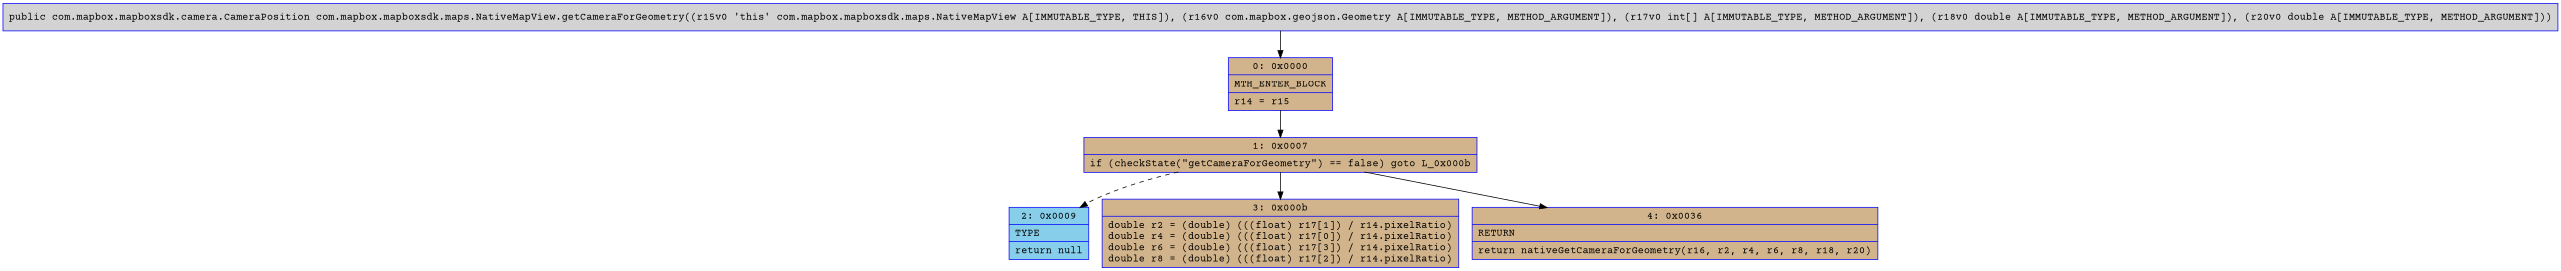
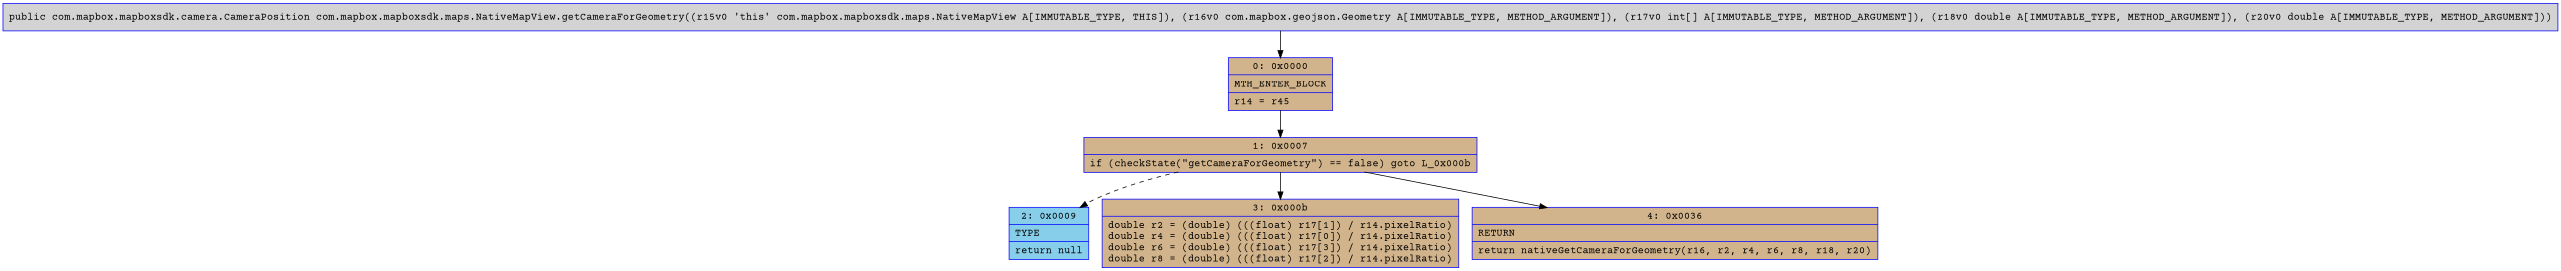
node "0: 0x0000": text "r14 = r15" -> "r14 = r45"
